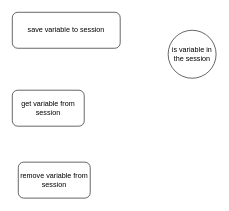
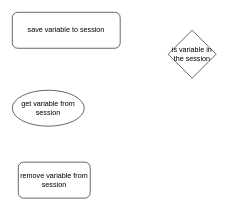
node "is variable in the session": shape ellipse -> diamond
node "get variable from session": shape rounded rectangle -> ellipse
